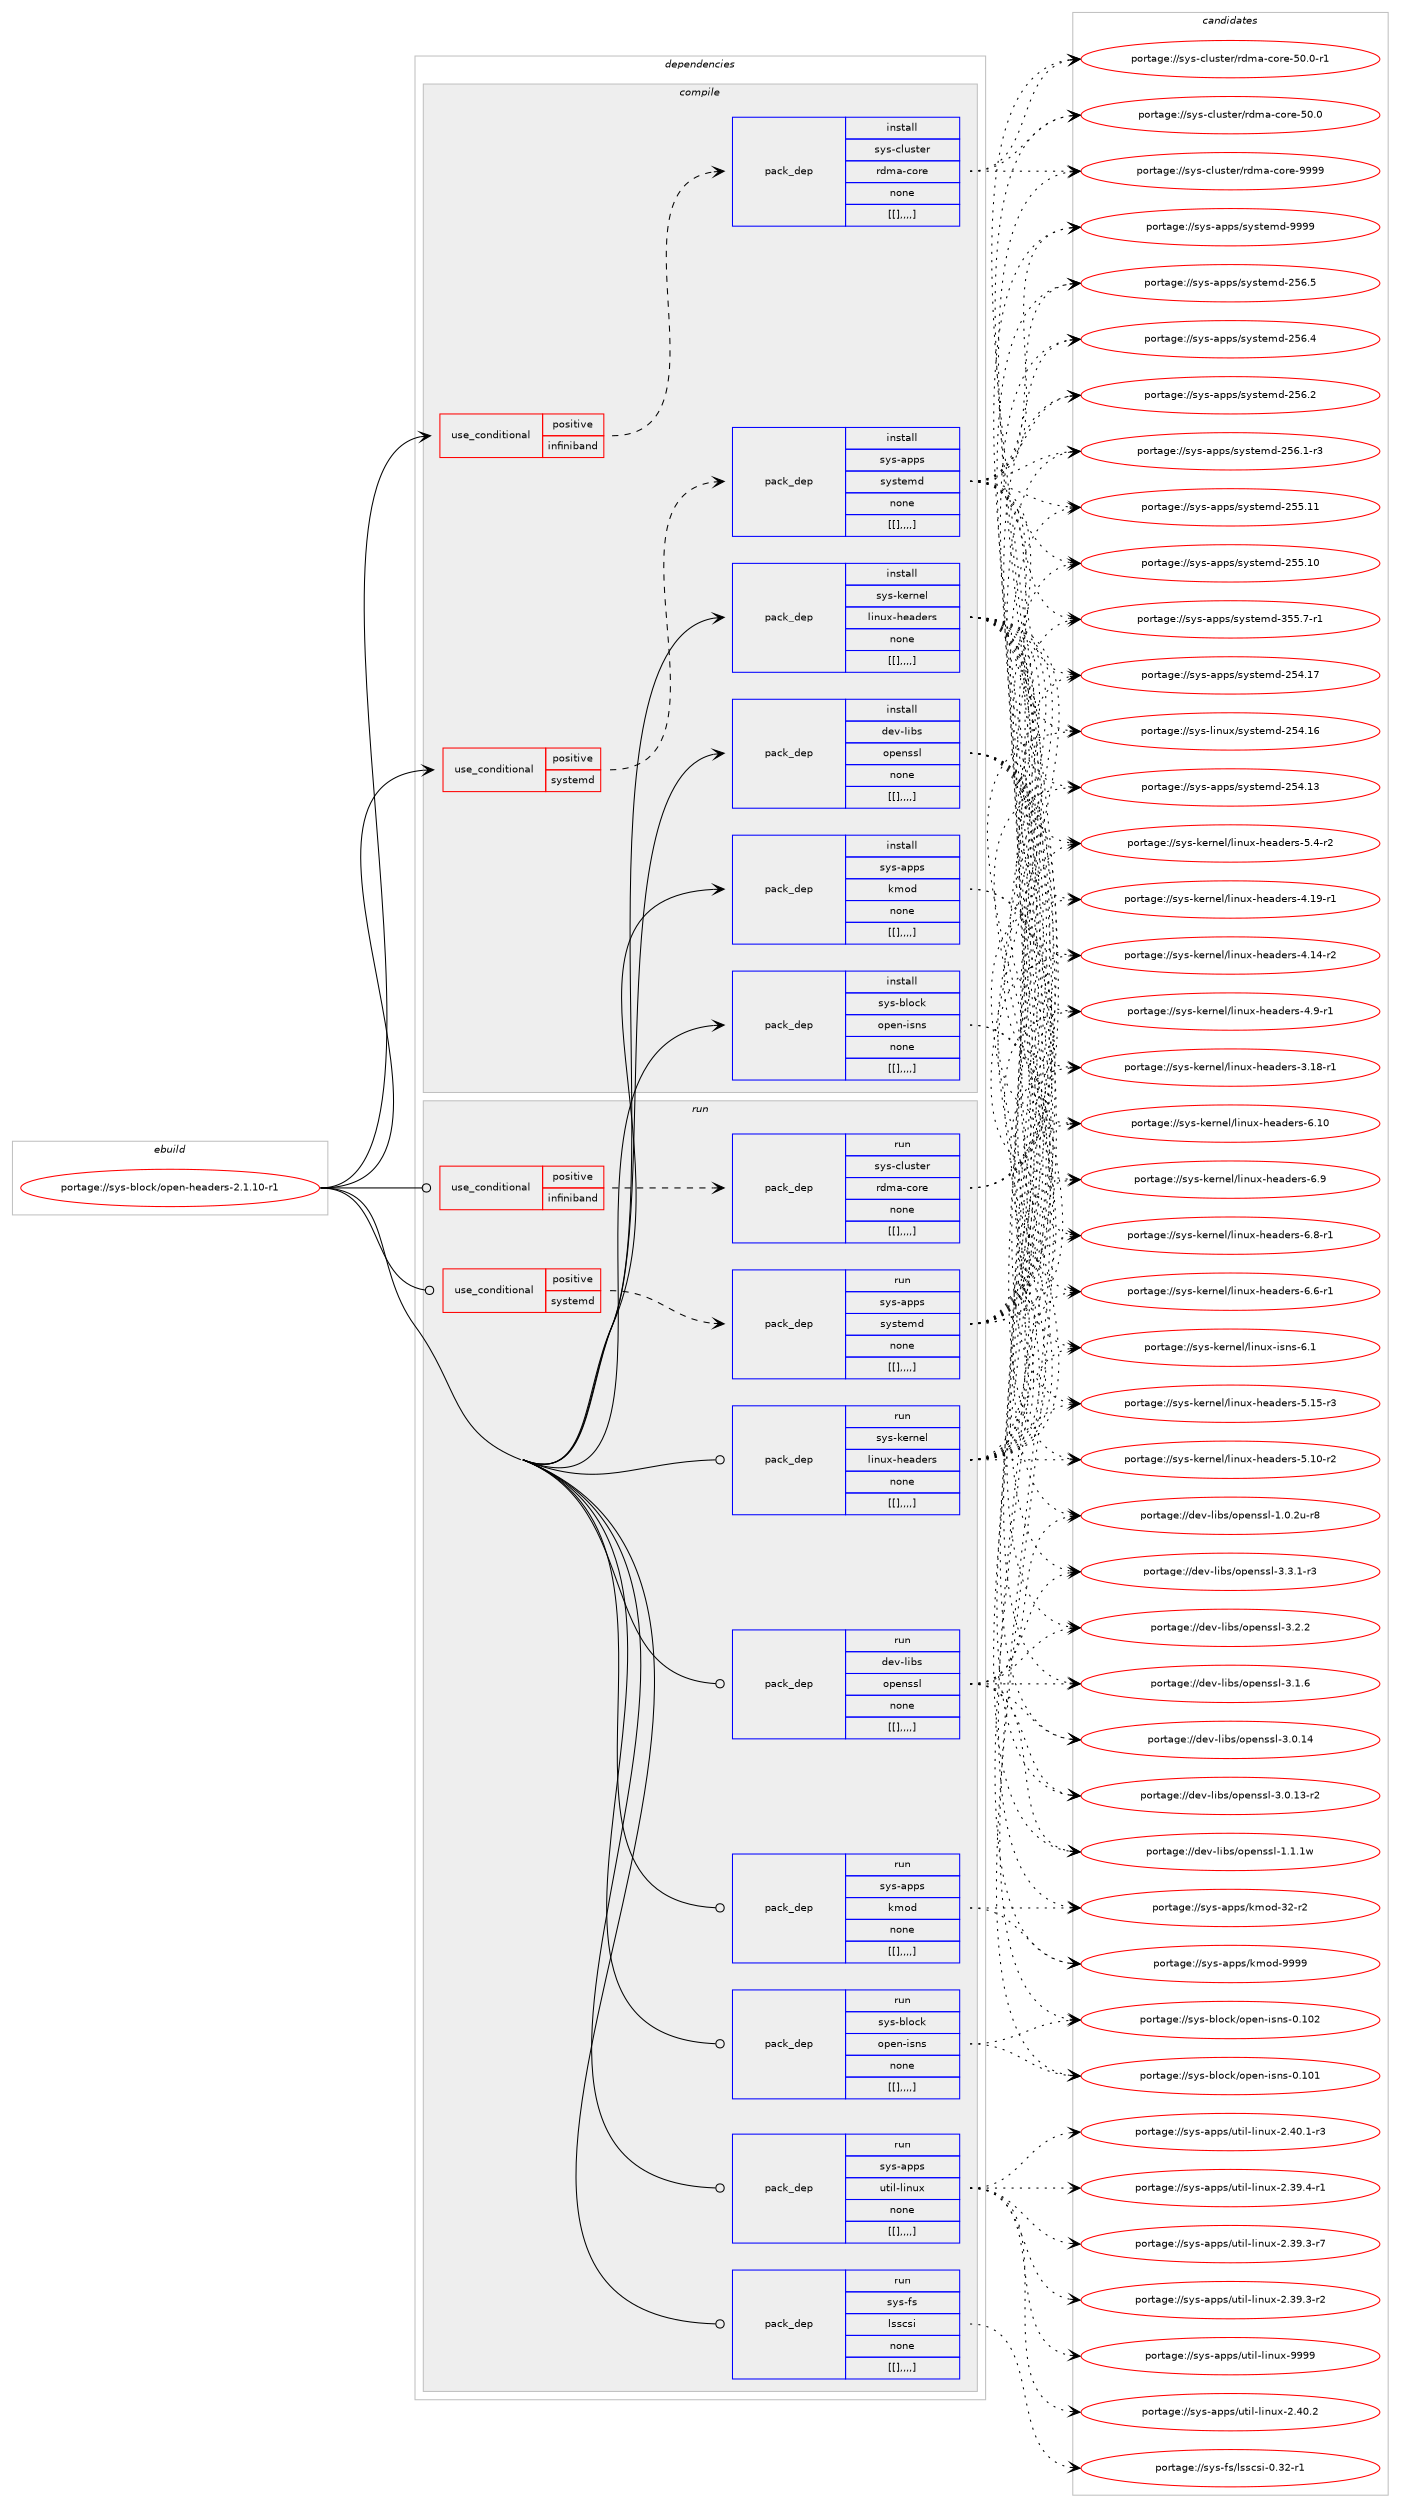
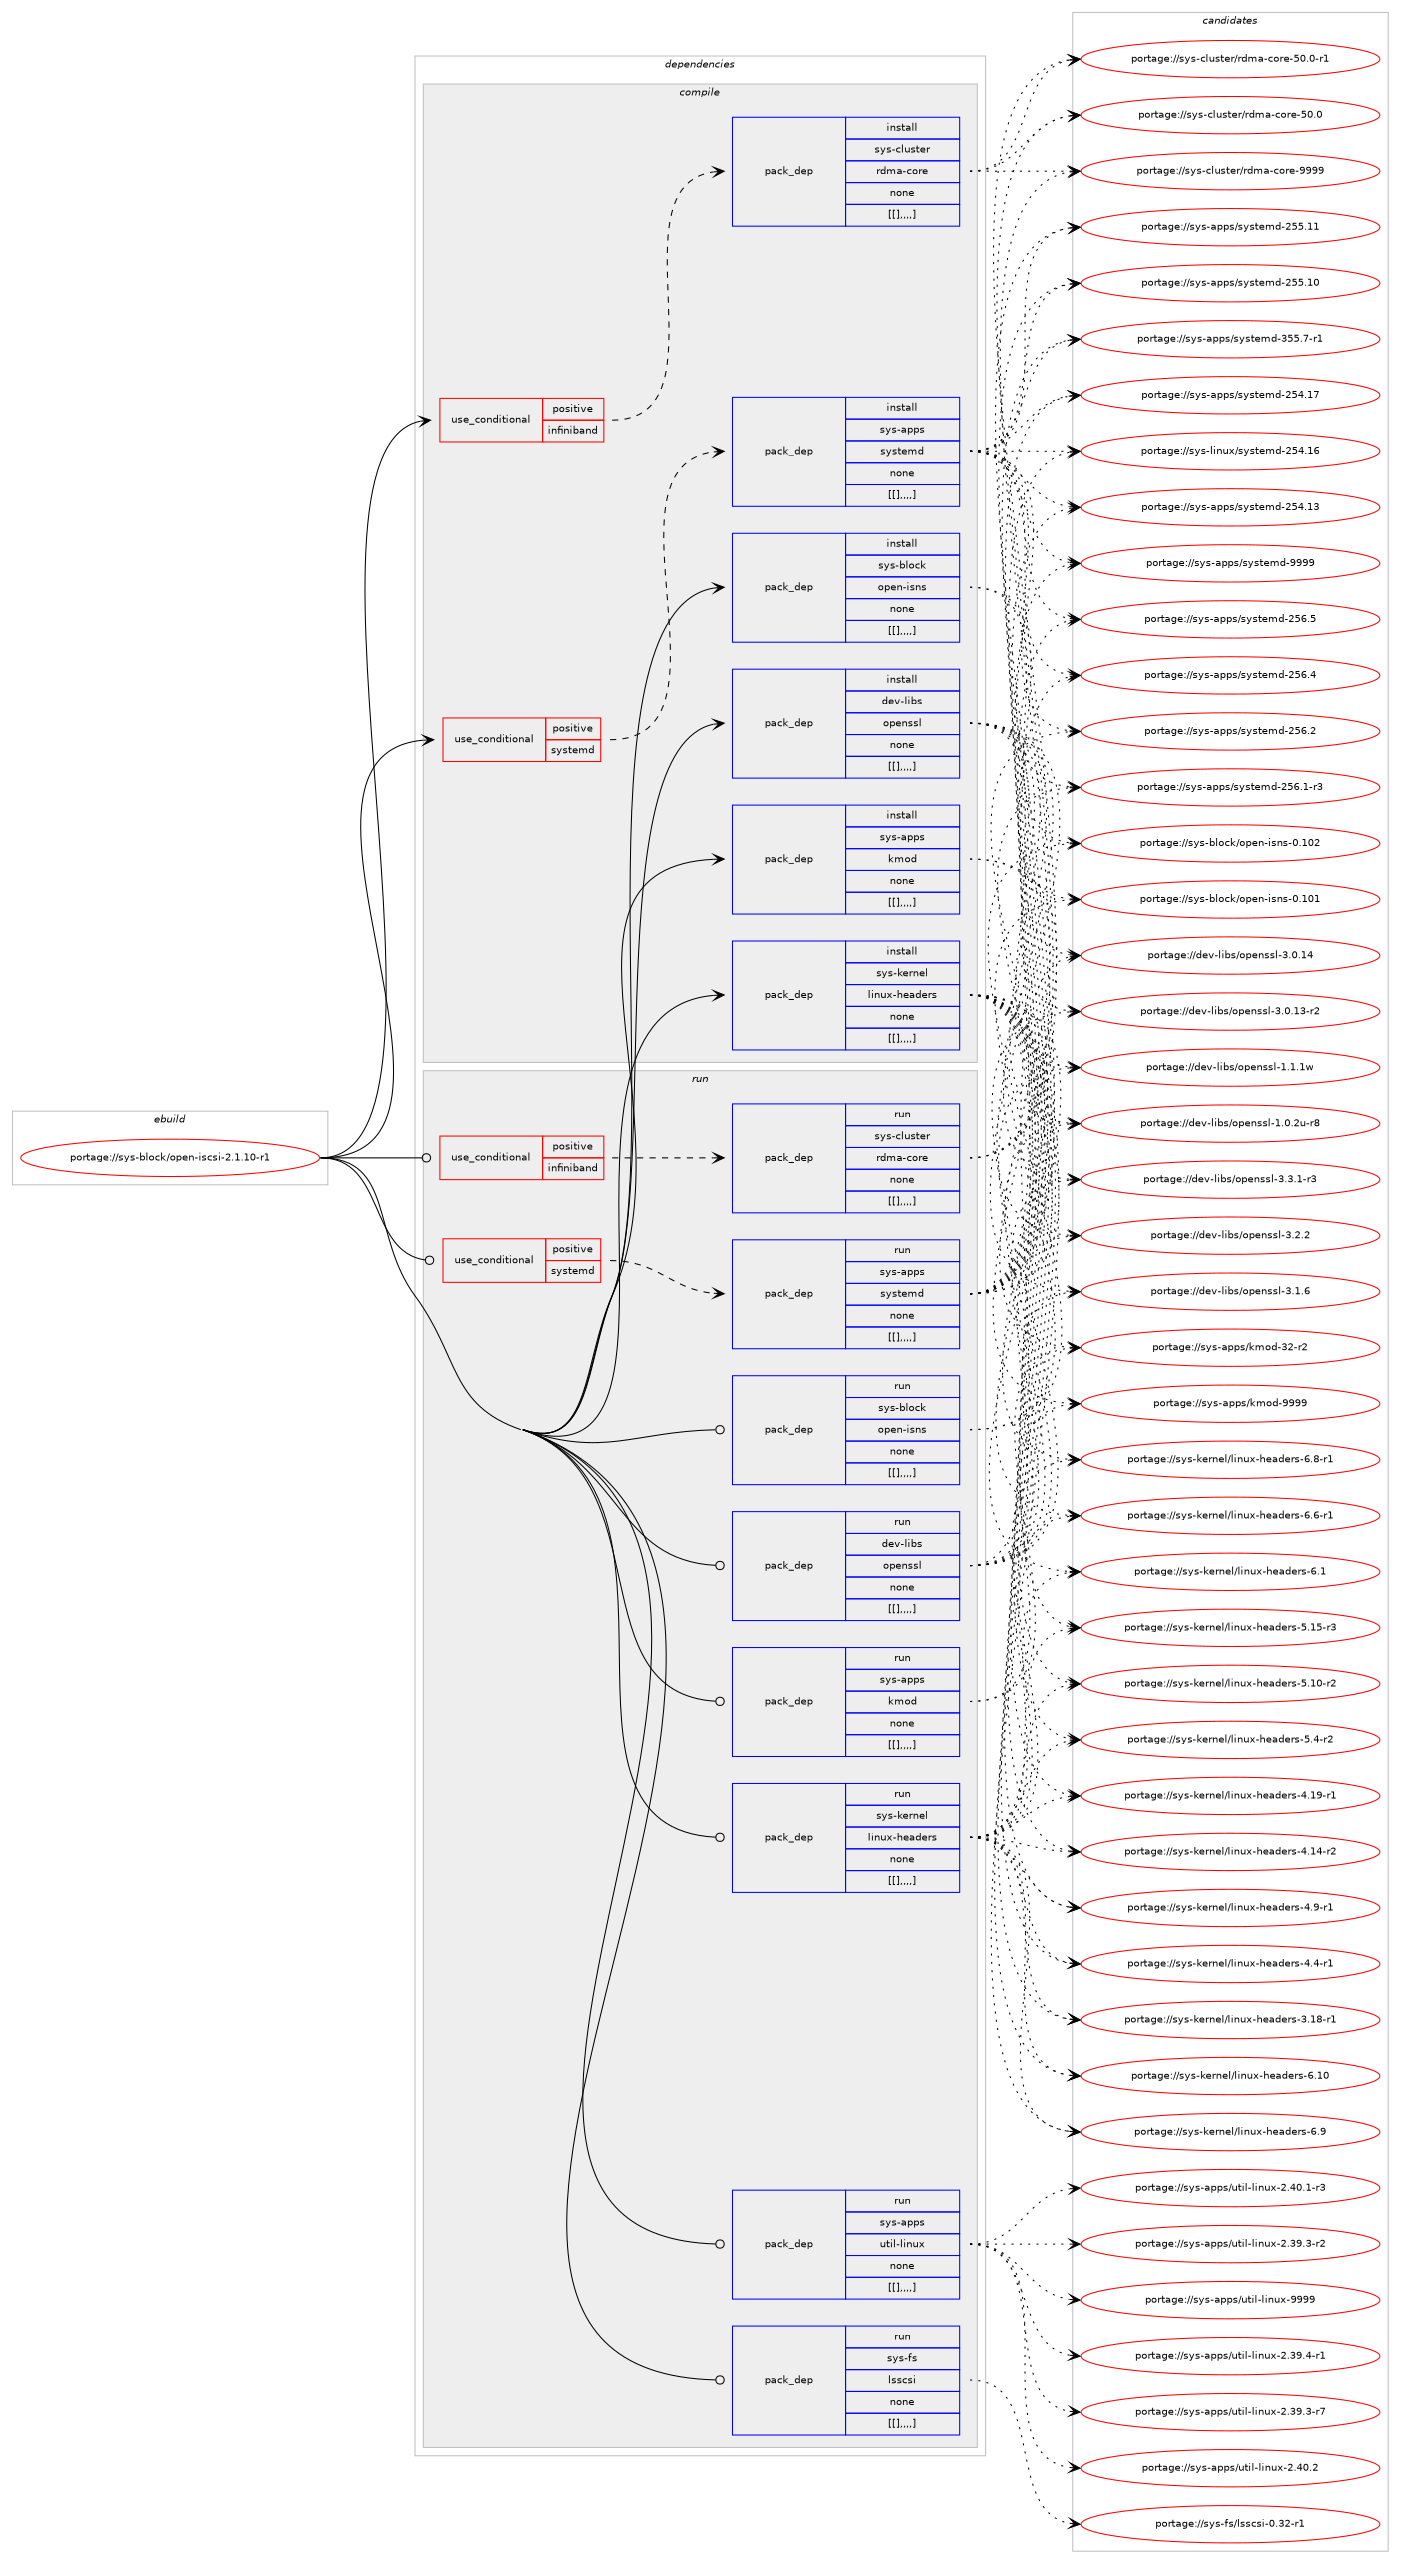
node "portage://sys-block/open-headers-2.1.10-r1": label "portage://sys-block/open-headers-2.1.10-r1" -> "portage://sys-block/open-iscsi-2.1.10-r1"
node "portage://sys-kernel/linux-isns-6.1": label "portage://sys-kernel/linux-isns-6.1" -> "portage://sys-kernel/linux-headers-6.1"
node "portage://sys-kernel/linux-headers-4.4-r1": added
